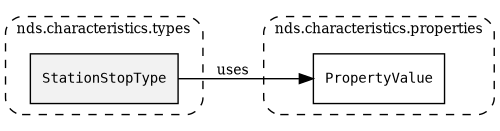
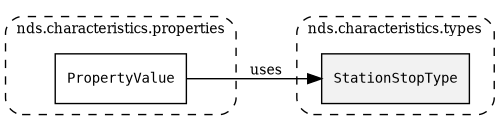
edge "StationStopType" -> "PropertyValue": reversed
